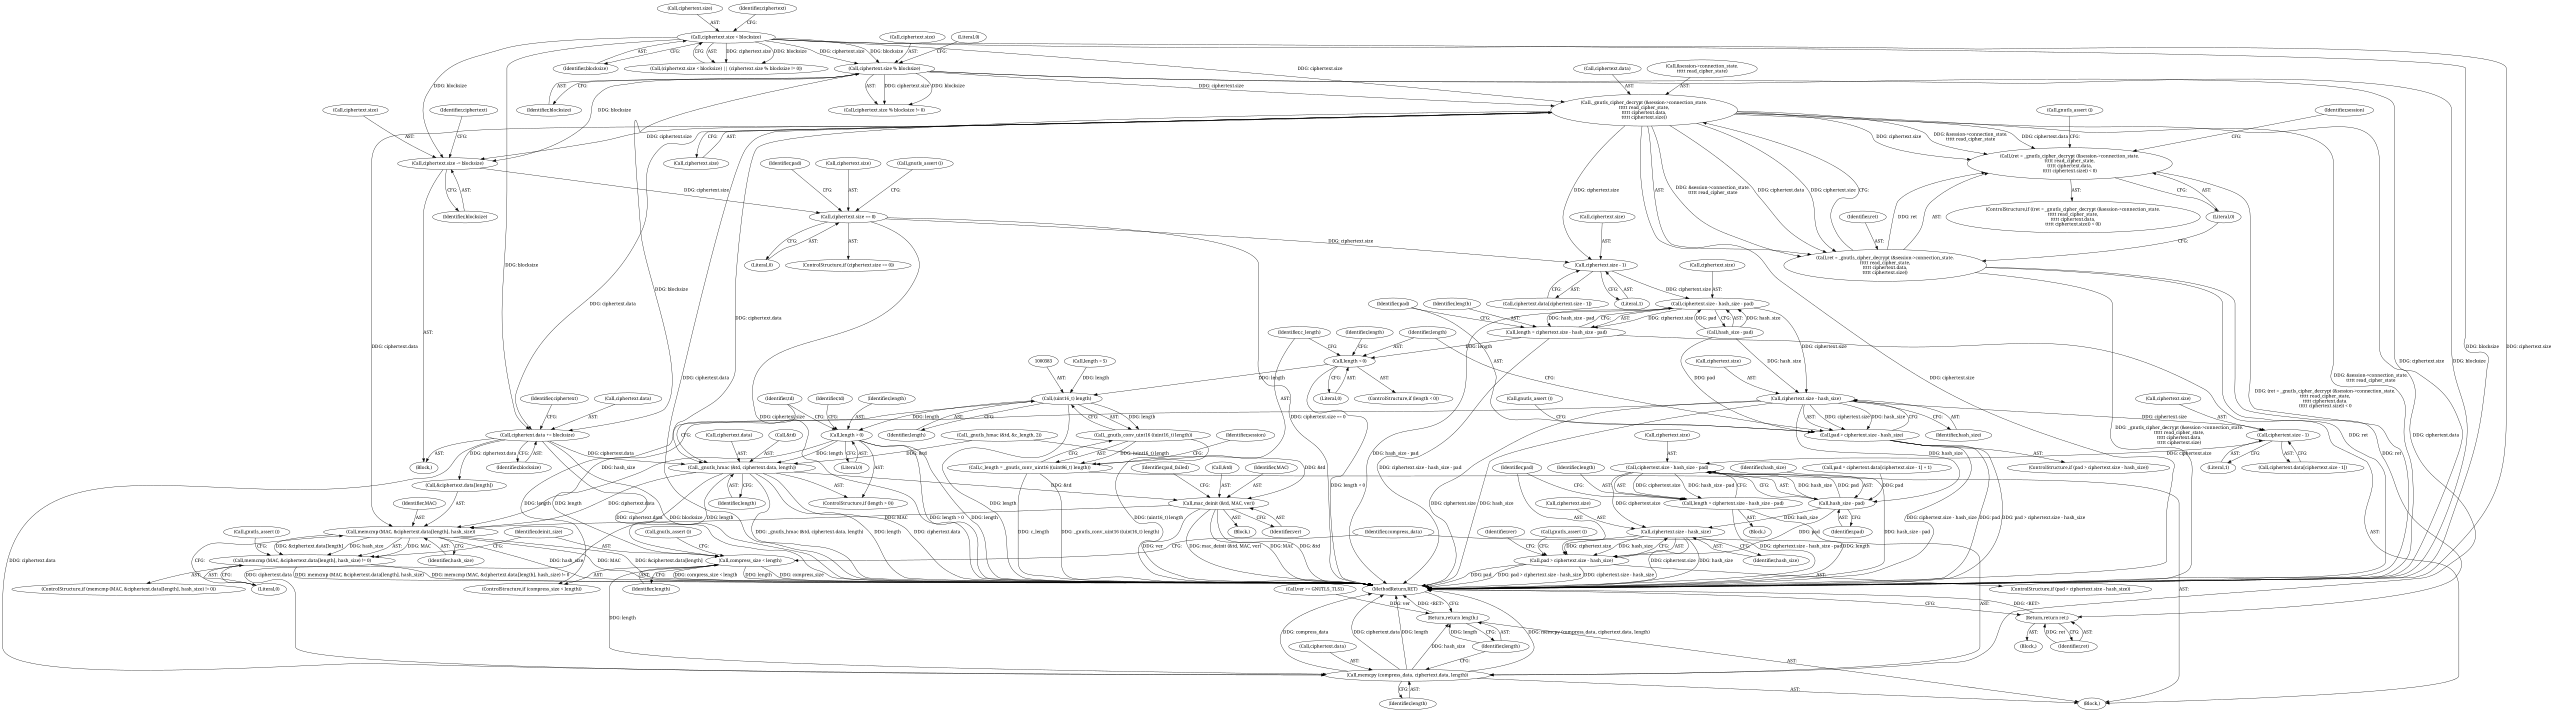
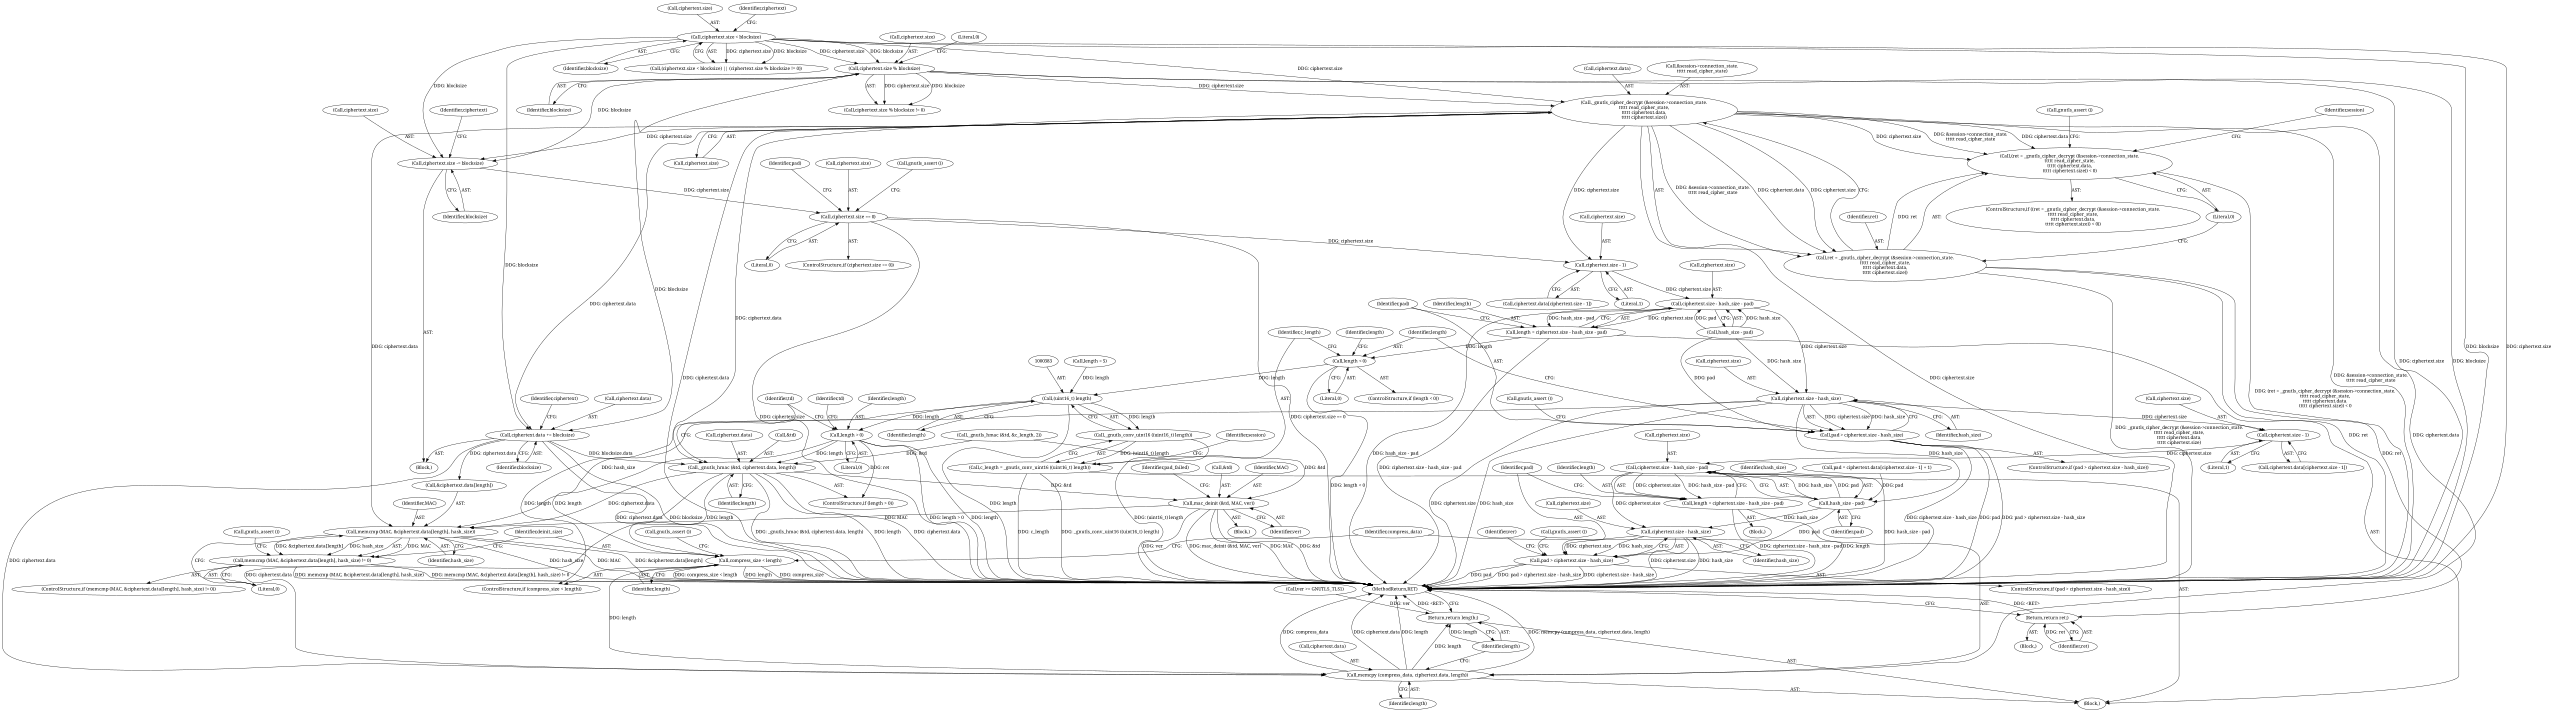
edge "(Call,ciphertext.data += blocksize)" -> "(Call,_gnutls_hmac (&td, ciphertext.data, length))": label "DDG: ciphertext.data" -> "DDG: blocksize.data"
edge "(Call,length > 0)" -> "(ControlStructure,if (length > 0))": label "AST: " -> "DDG: ret"
node "(Call,c_length = _gnutls_conv_uint16 ((uint86_t) length))": label "(Call,c_length = _gnutls_conv_uint16 ((uint86_t) length))" -> "(Call,c_length = _gnutls_conv_uint16 ((uint16_t) length))"
edge "(Call,memcpy (compress_data, ciphertext.data, length))" -> "(Return,return length;)": label "DDG: hash_size" -> "DDG: length"
